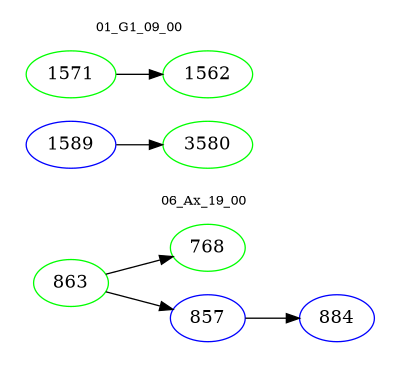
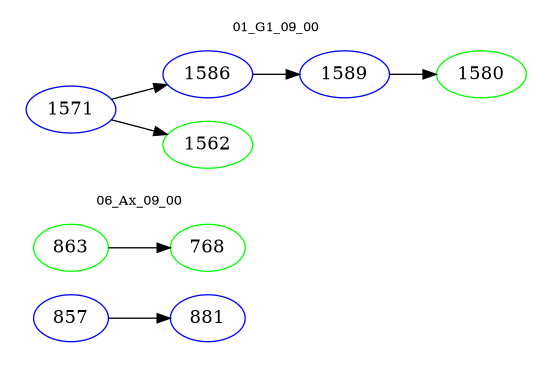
node "1571": color green -> blue
node "1586": added
node "3580": label "3580" -> "1580"
cluster "06_Ax_19_00": label "06_Ax_19_00" -> "06_Ax_09_00"
edge "863" -> "857": removed
node "884": label "884" -> "881"
